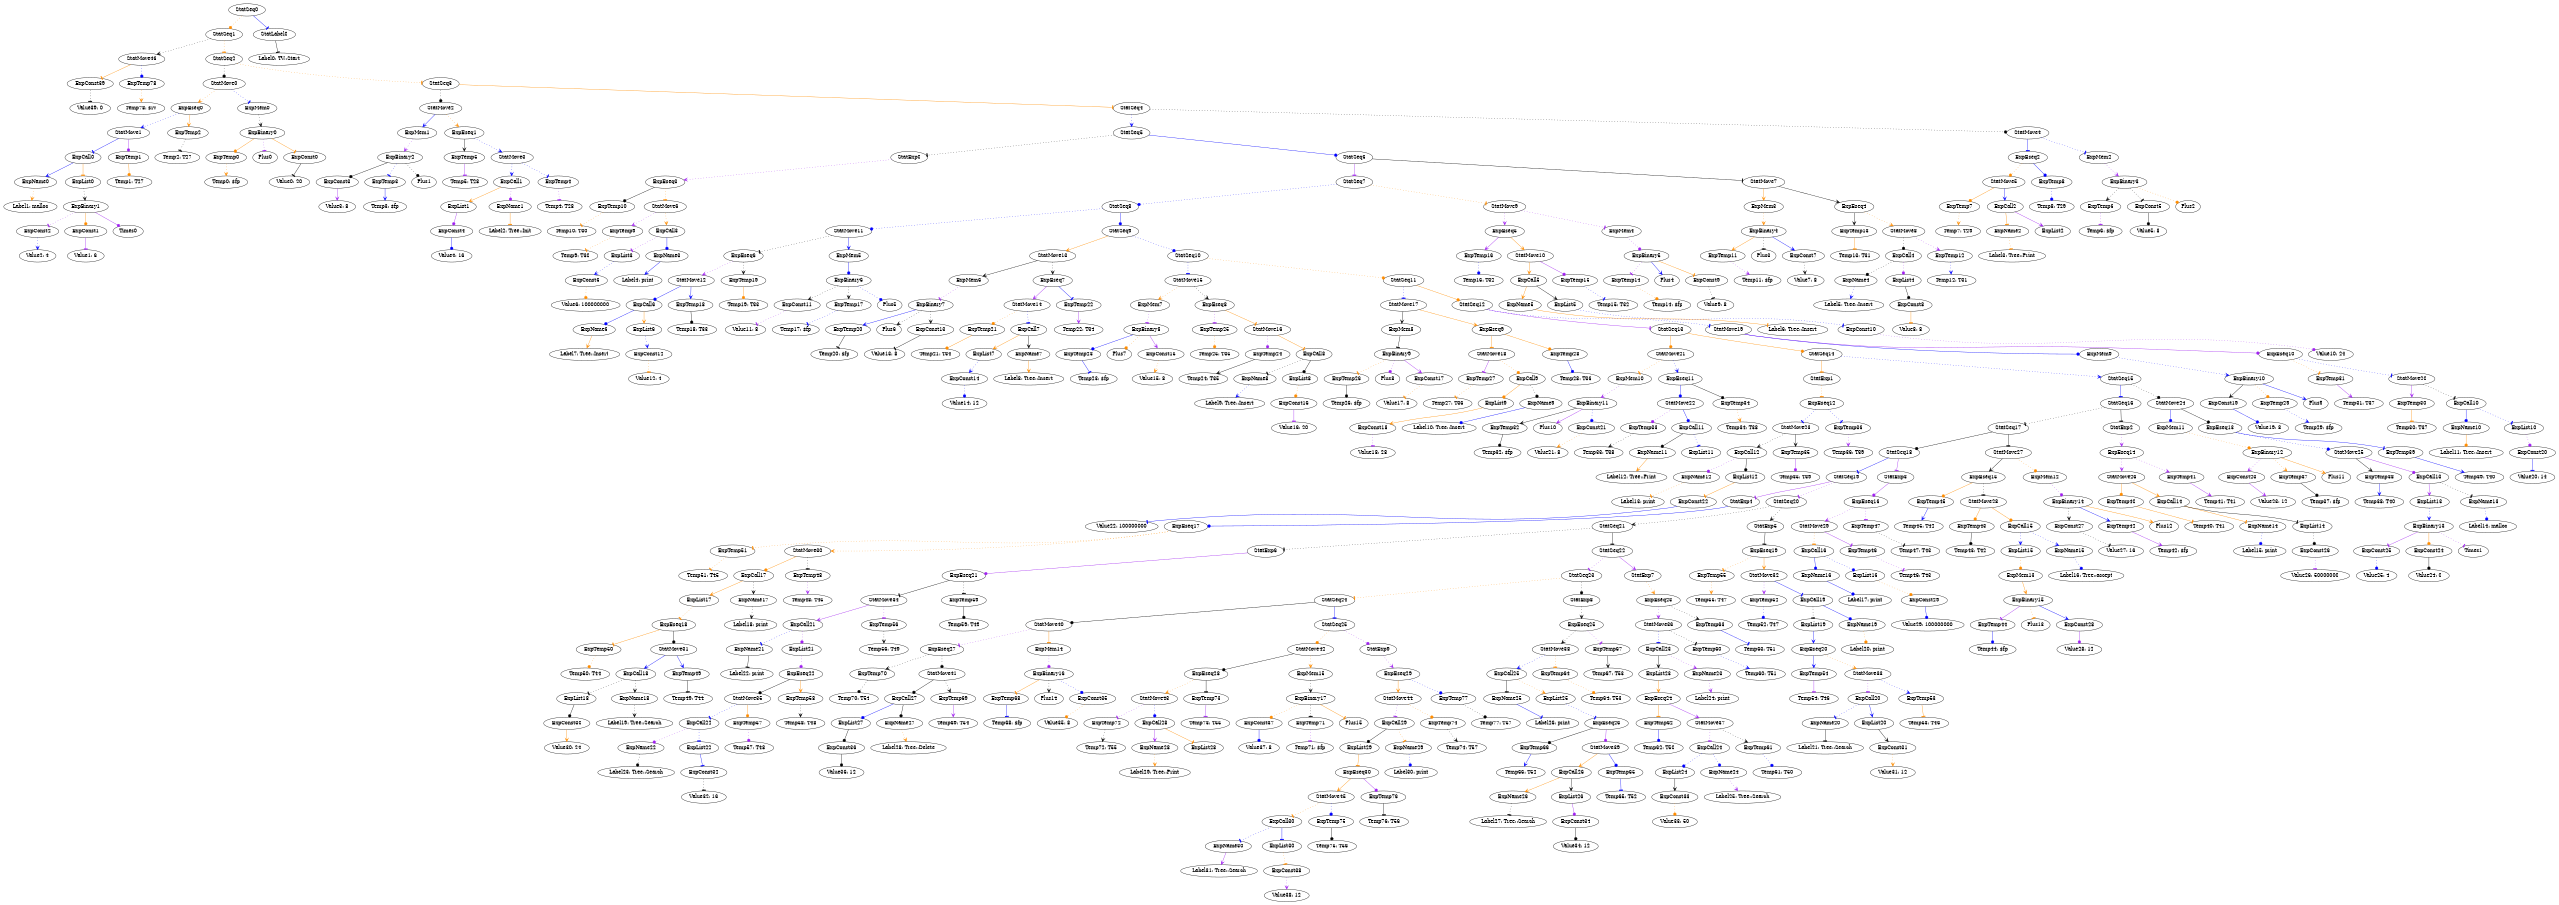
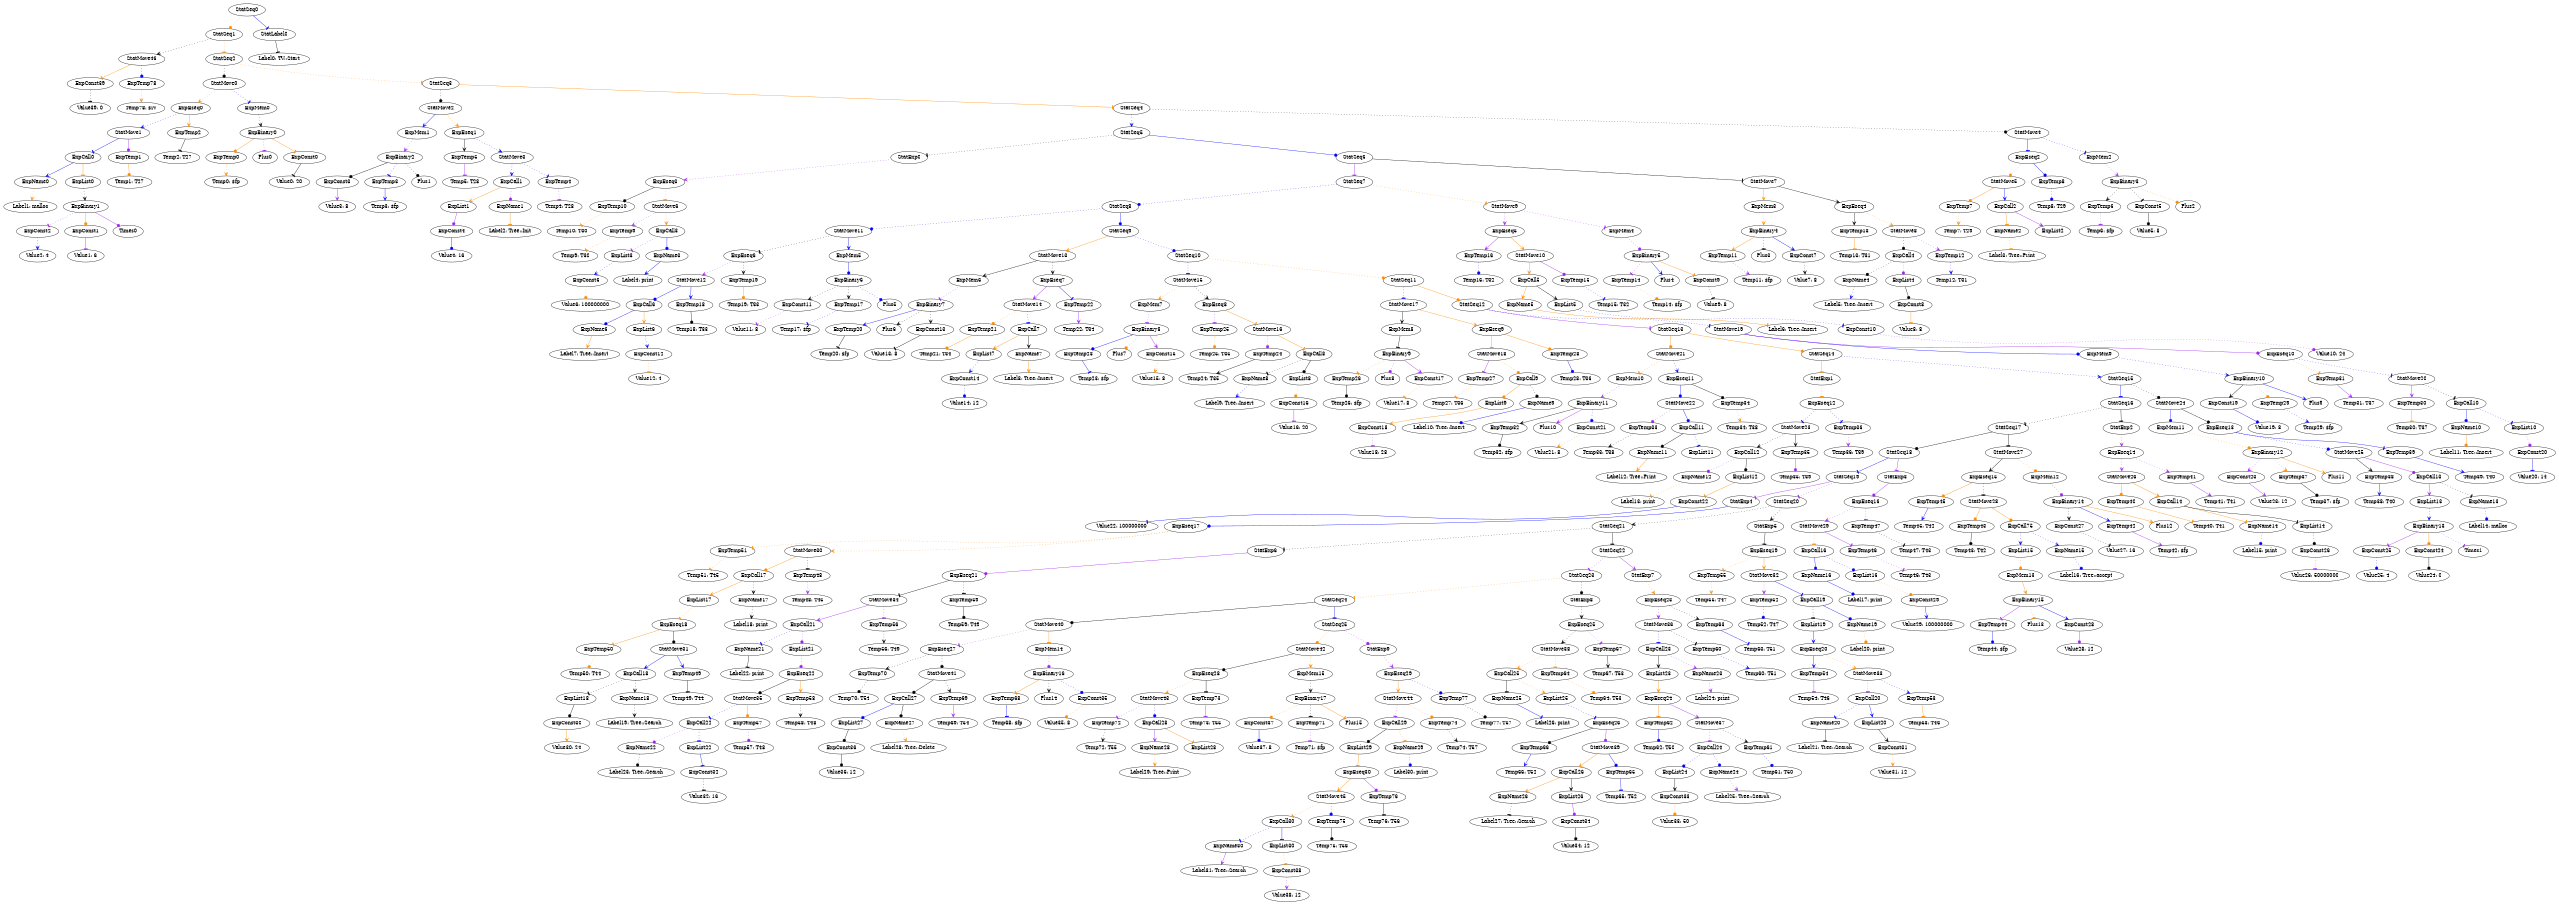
edge "ExpTemp2" -> "Temp2: T27": style dotted -> solid
node "ExpCall15": label "ExpCall15" -> "ExpCall75"
edge "ExpConst29" -> "Value29: 100000000": arrowhead dot -> vee
edge "StatMove38" -> "ExpCall25": color blue -> darkorange
